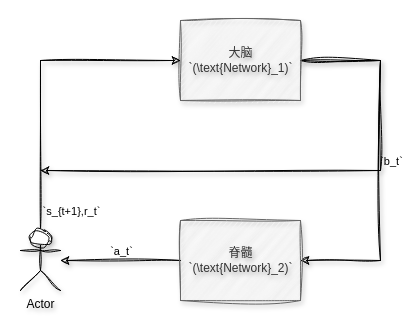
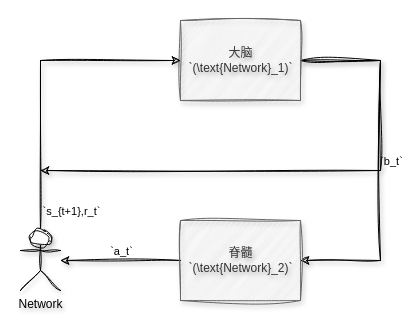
node "Actor": label "Actor" -> "Network"
